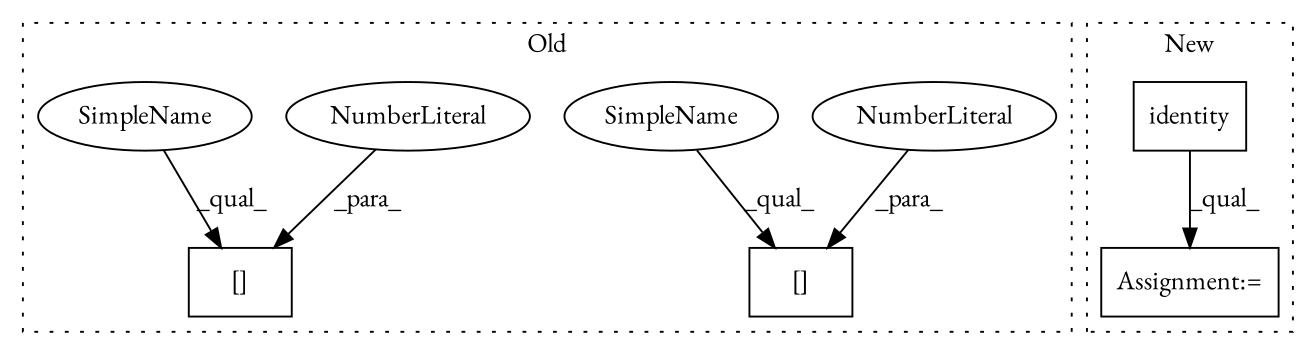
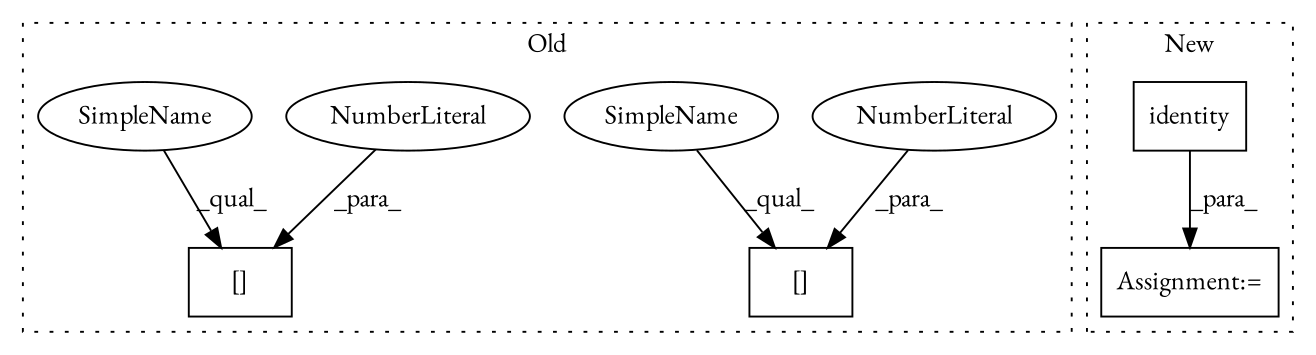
edge "identity" -> "Assignment:=": label "_qual_" -> "_para_"
